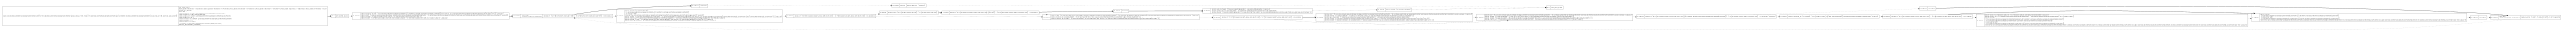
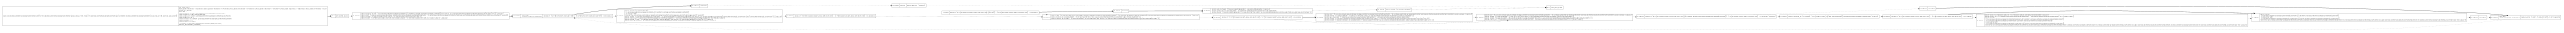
node "33: 0x001e": removed
